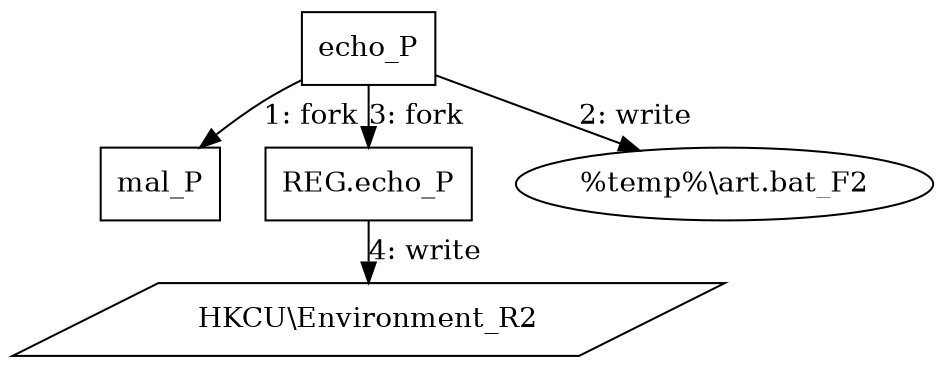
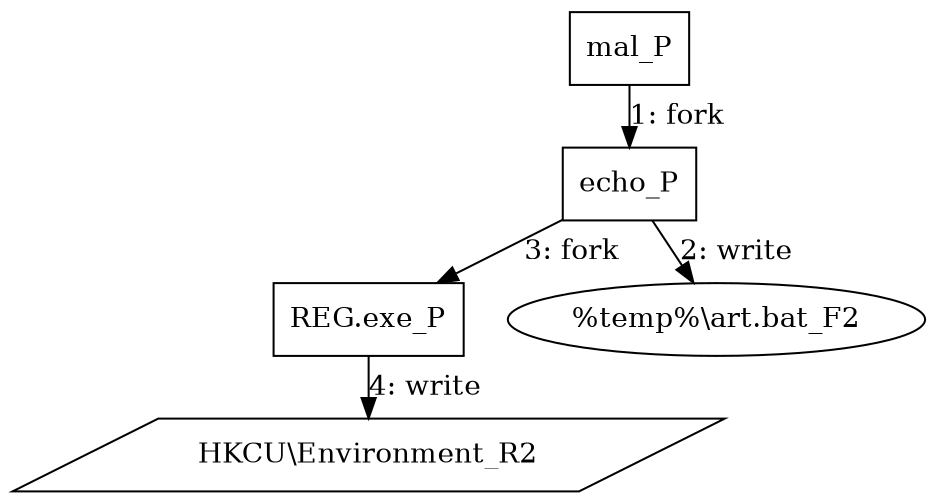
edge "echo_P" -> "mal_P": reversed
node "REG.echo_P": label "REG.echo_P" -> "REG.exe_P"
